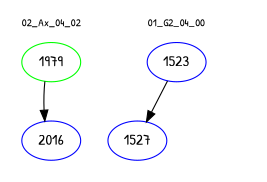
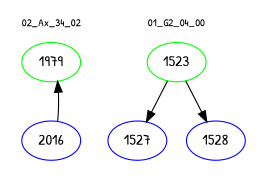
cluster "02_Ax_04_02": label "02_Ax_04_02" -> "02_Ax_34_02"
node "1523": color blue -> green
edge "1979" -> "2016": reversed
node "1528": added
